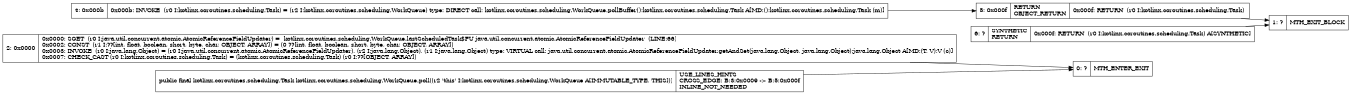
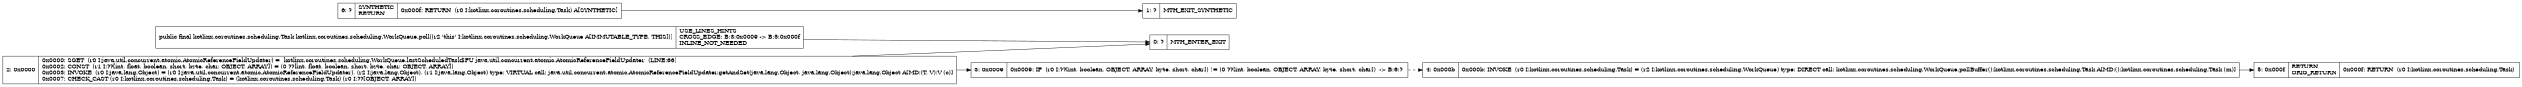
node "5: 0x000f": text "OBJECT_RETURN" -> "ORIG_RETURN"
edge "5: 0x000f" -> "1: ?": removed
node "1: ?": text "MTH_EXIT_BLOCK" -> "MTH_EXIT_SYNTHETIC"
node "3: 0x0009": added
